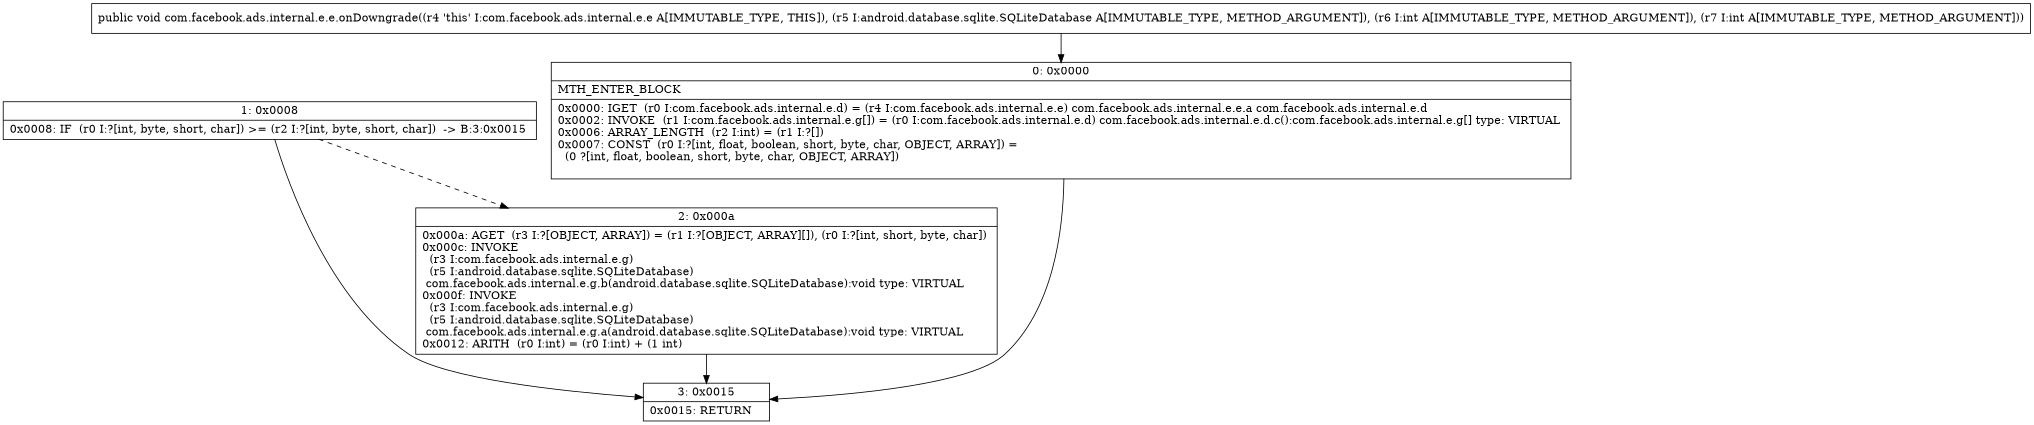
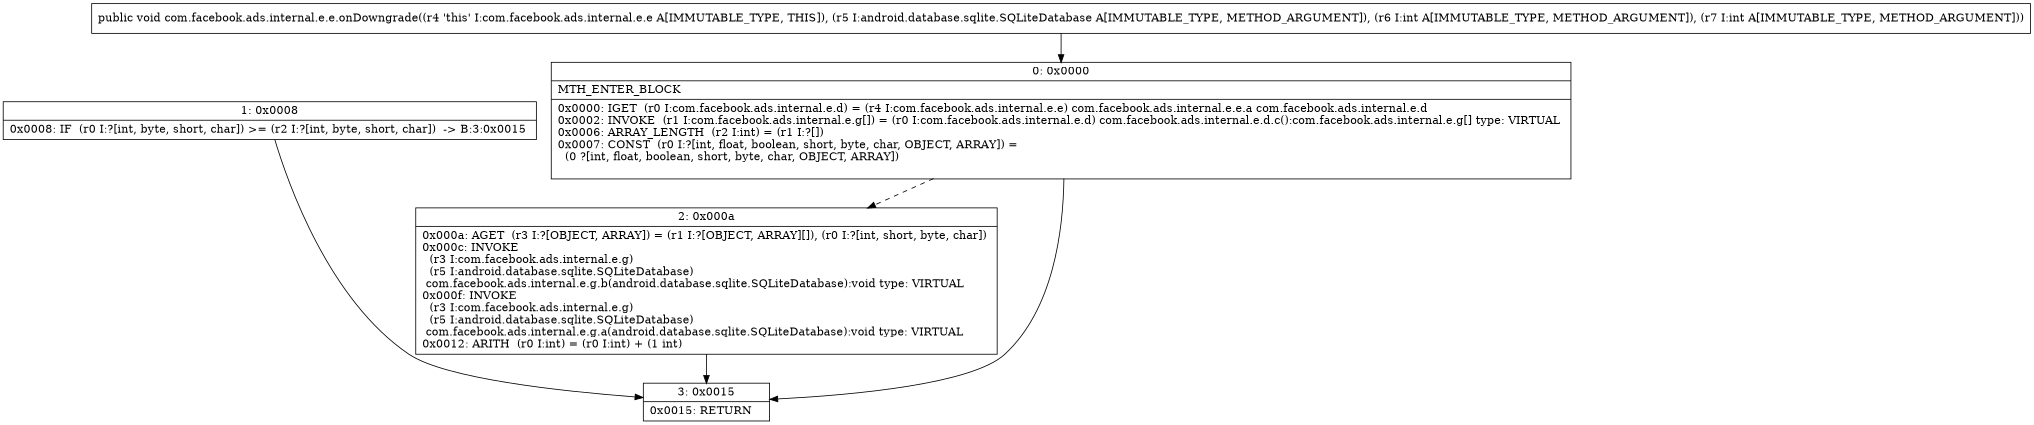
edge "1: 0x0008" -> "2: 0x000a": now "0: 0x0000" -> "2: 0x000a"
